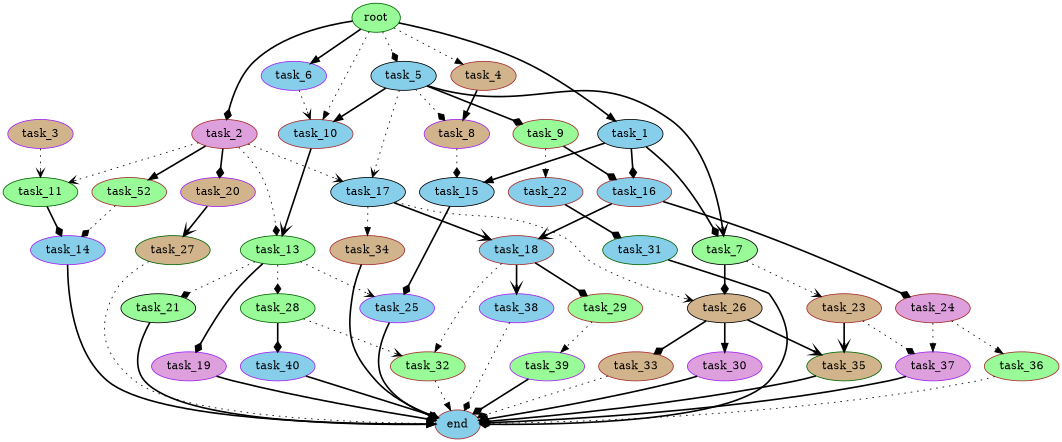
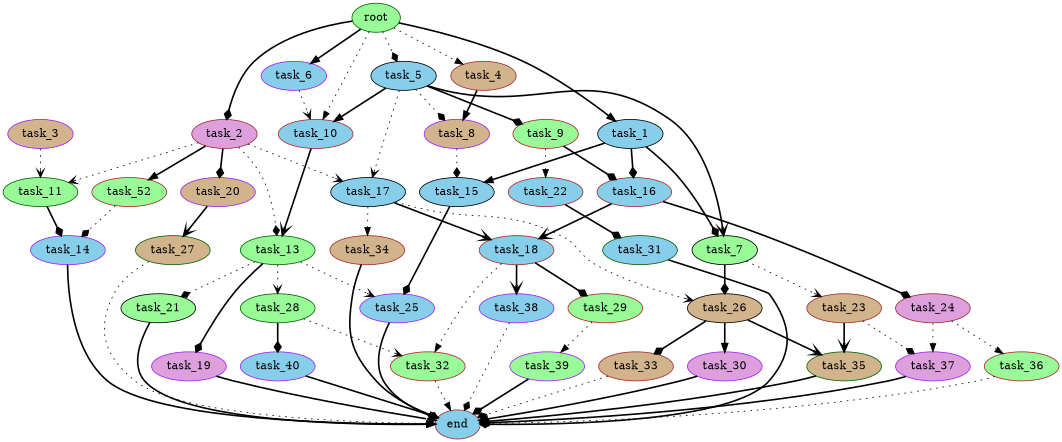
edge "task_13" -> "task_28": arrowhead diamond -> vee
edge "task_19" -> "end": arrowhead diamond -> vee
